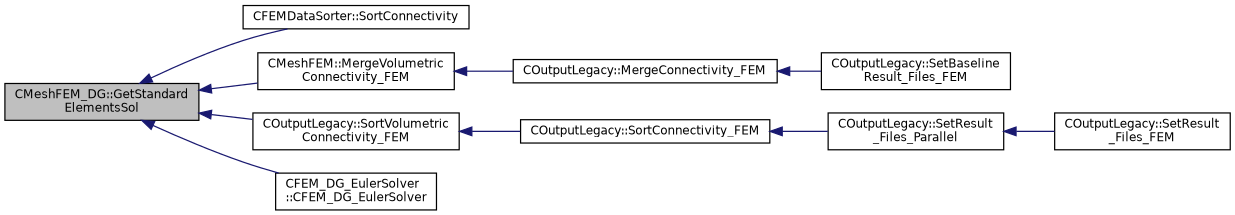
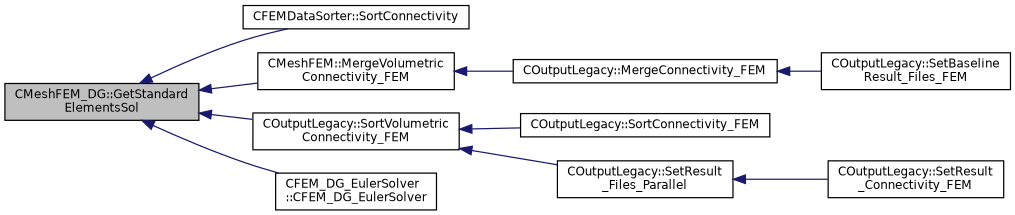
edge "COutputLegacy::SetResult _Files_Parallel" -> "COutputLegacy::SortConnectivity_FEM": now "COutputLegacy::SetResult _Files_Parallel" -> "COutputLegacy::SortVolumetric Connectivity_FEM"
node "COutputLegacy::SetResult _Files_FEM": label "COutputLegacy::SetResult _Files_FEM" -> "COutputLegacy::SetResult _Connectivity_FEM"
